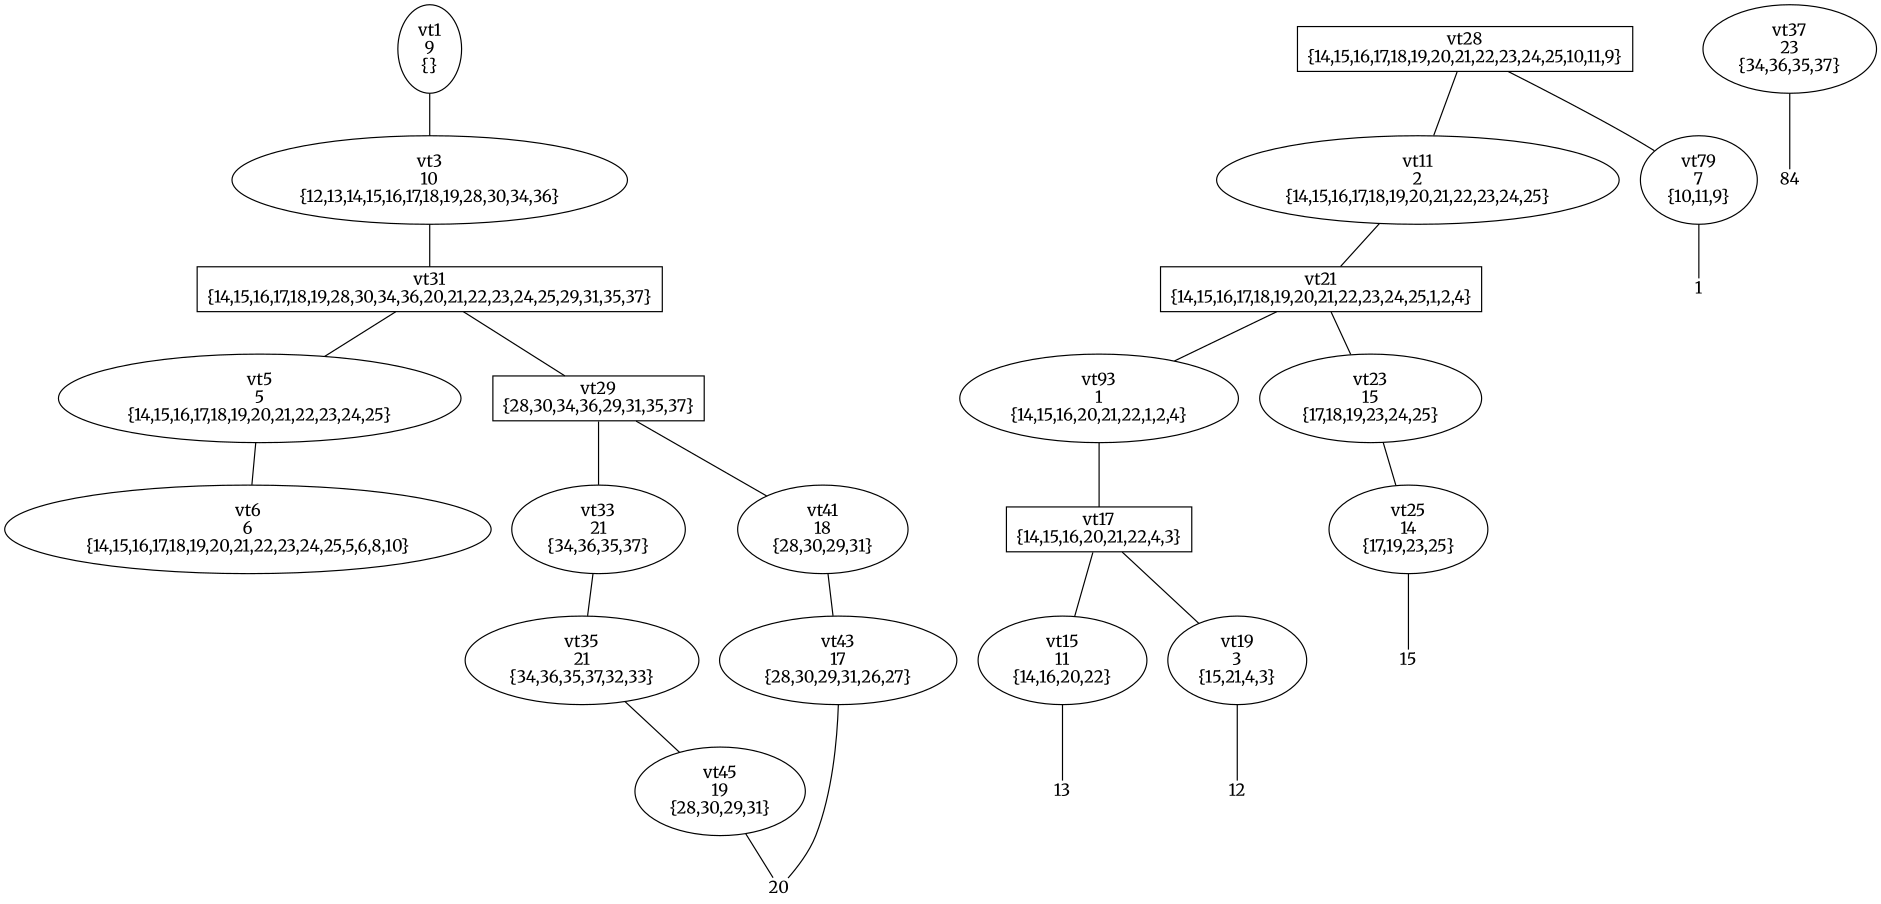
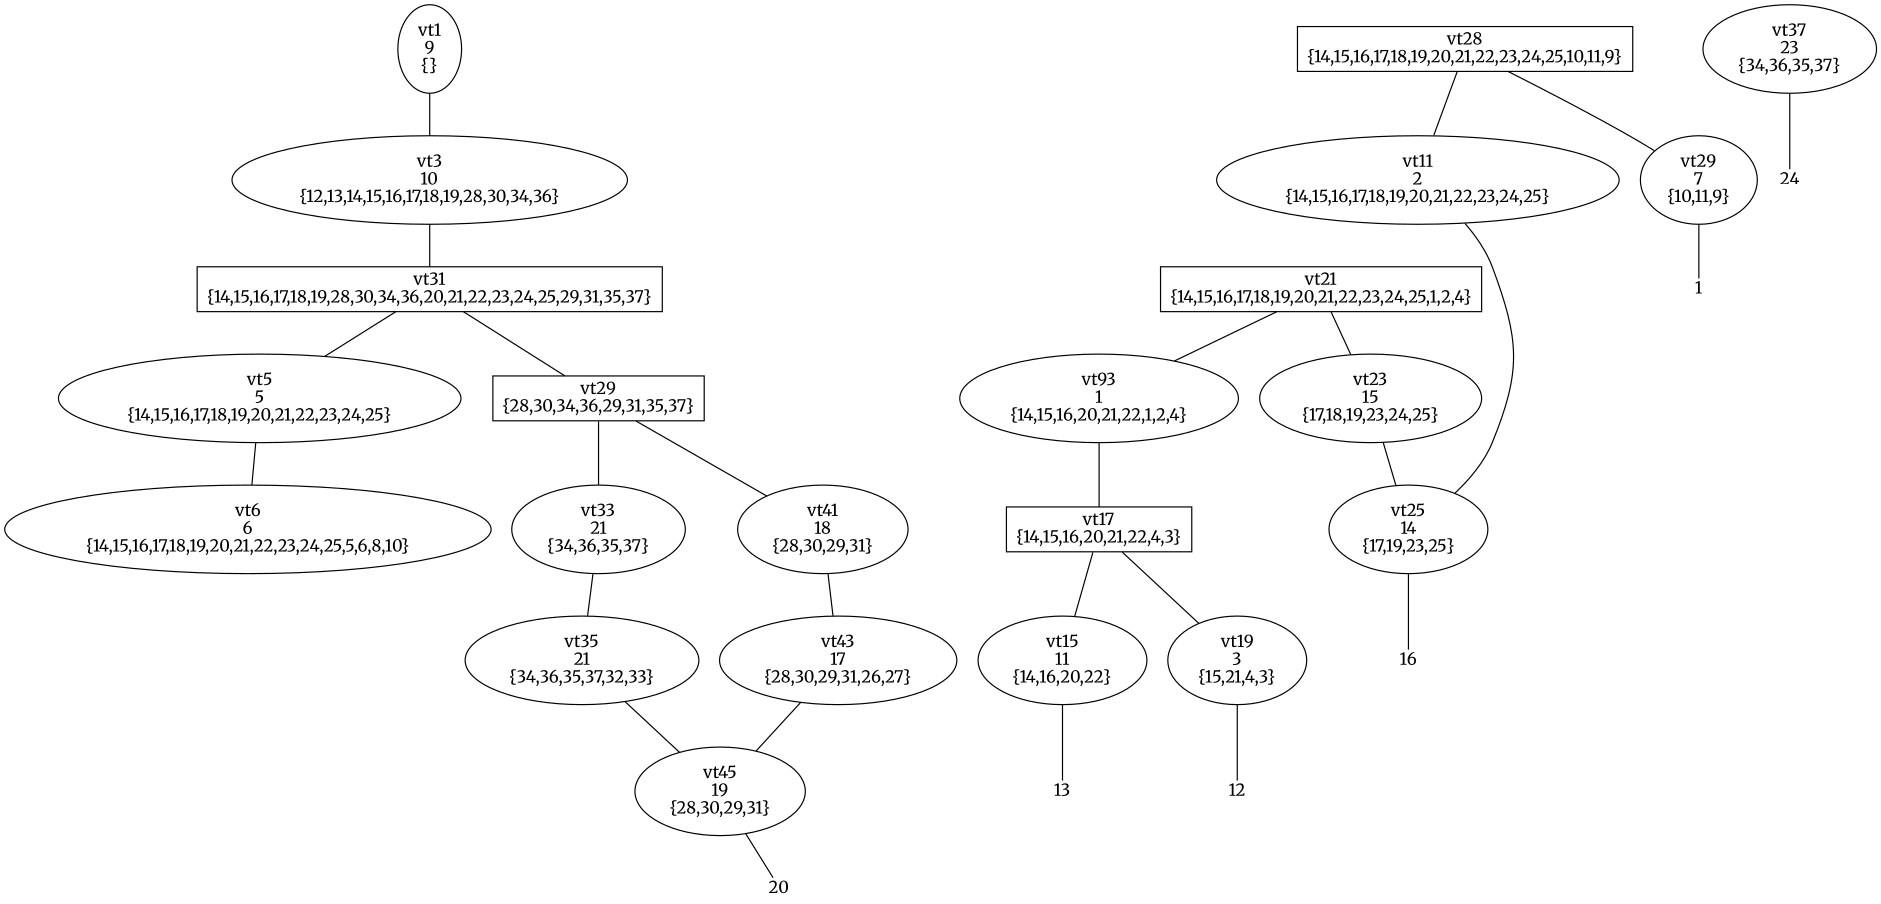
node "vt79 7 {10,11,9}": label "vt79 7 {10,11,9}" -> "vt29 7 {10,11,9}"
node "84": label "84" -> "24"
edge "vt11 2 {14,15,16,17,18,19,20,21,22,23,24,25}" -- "vt21 {14,15,16,17,18,19,20,21,22,23,24,25,1,2,4}": now "vt11 2 {14,15,16,17,18,19,20,21,22,23,24,25}" -- "vt25 14 {17,19,23,25}"
node "15": label "15" -> "16"
edge "vt43 17 {28,30,29,31,26,27}" -- "20": now "vt43 17 {28,30,29,31,26,27}" -- "vt45 19 {28,30,29,31}"
